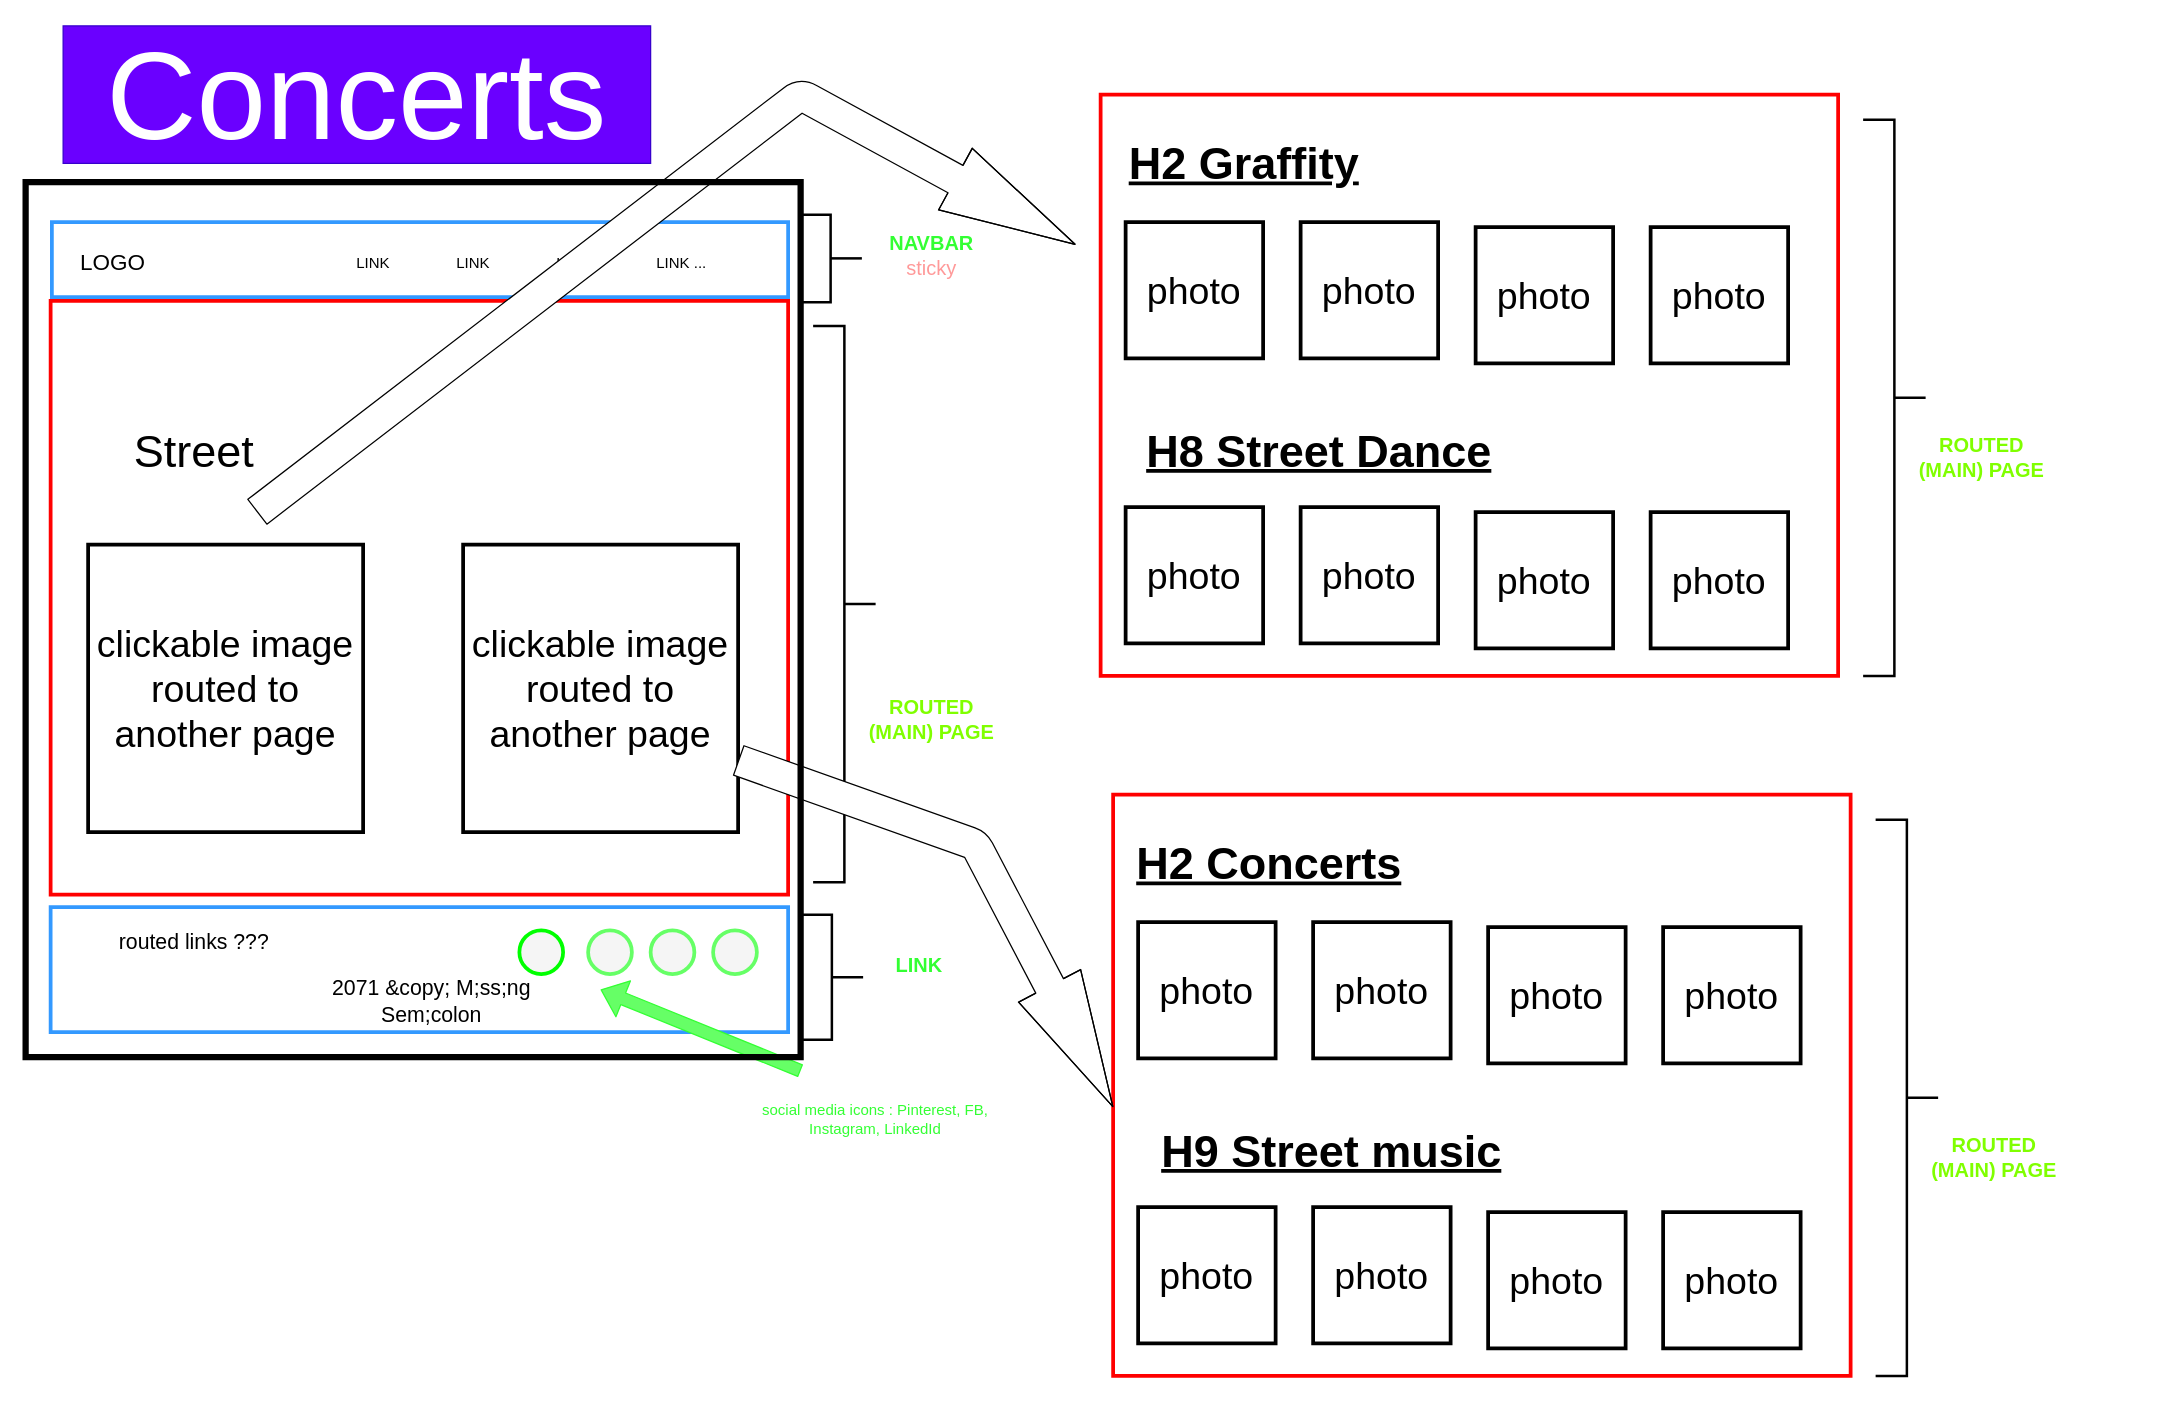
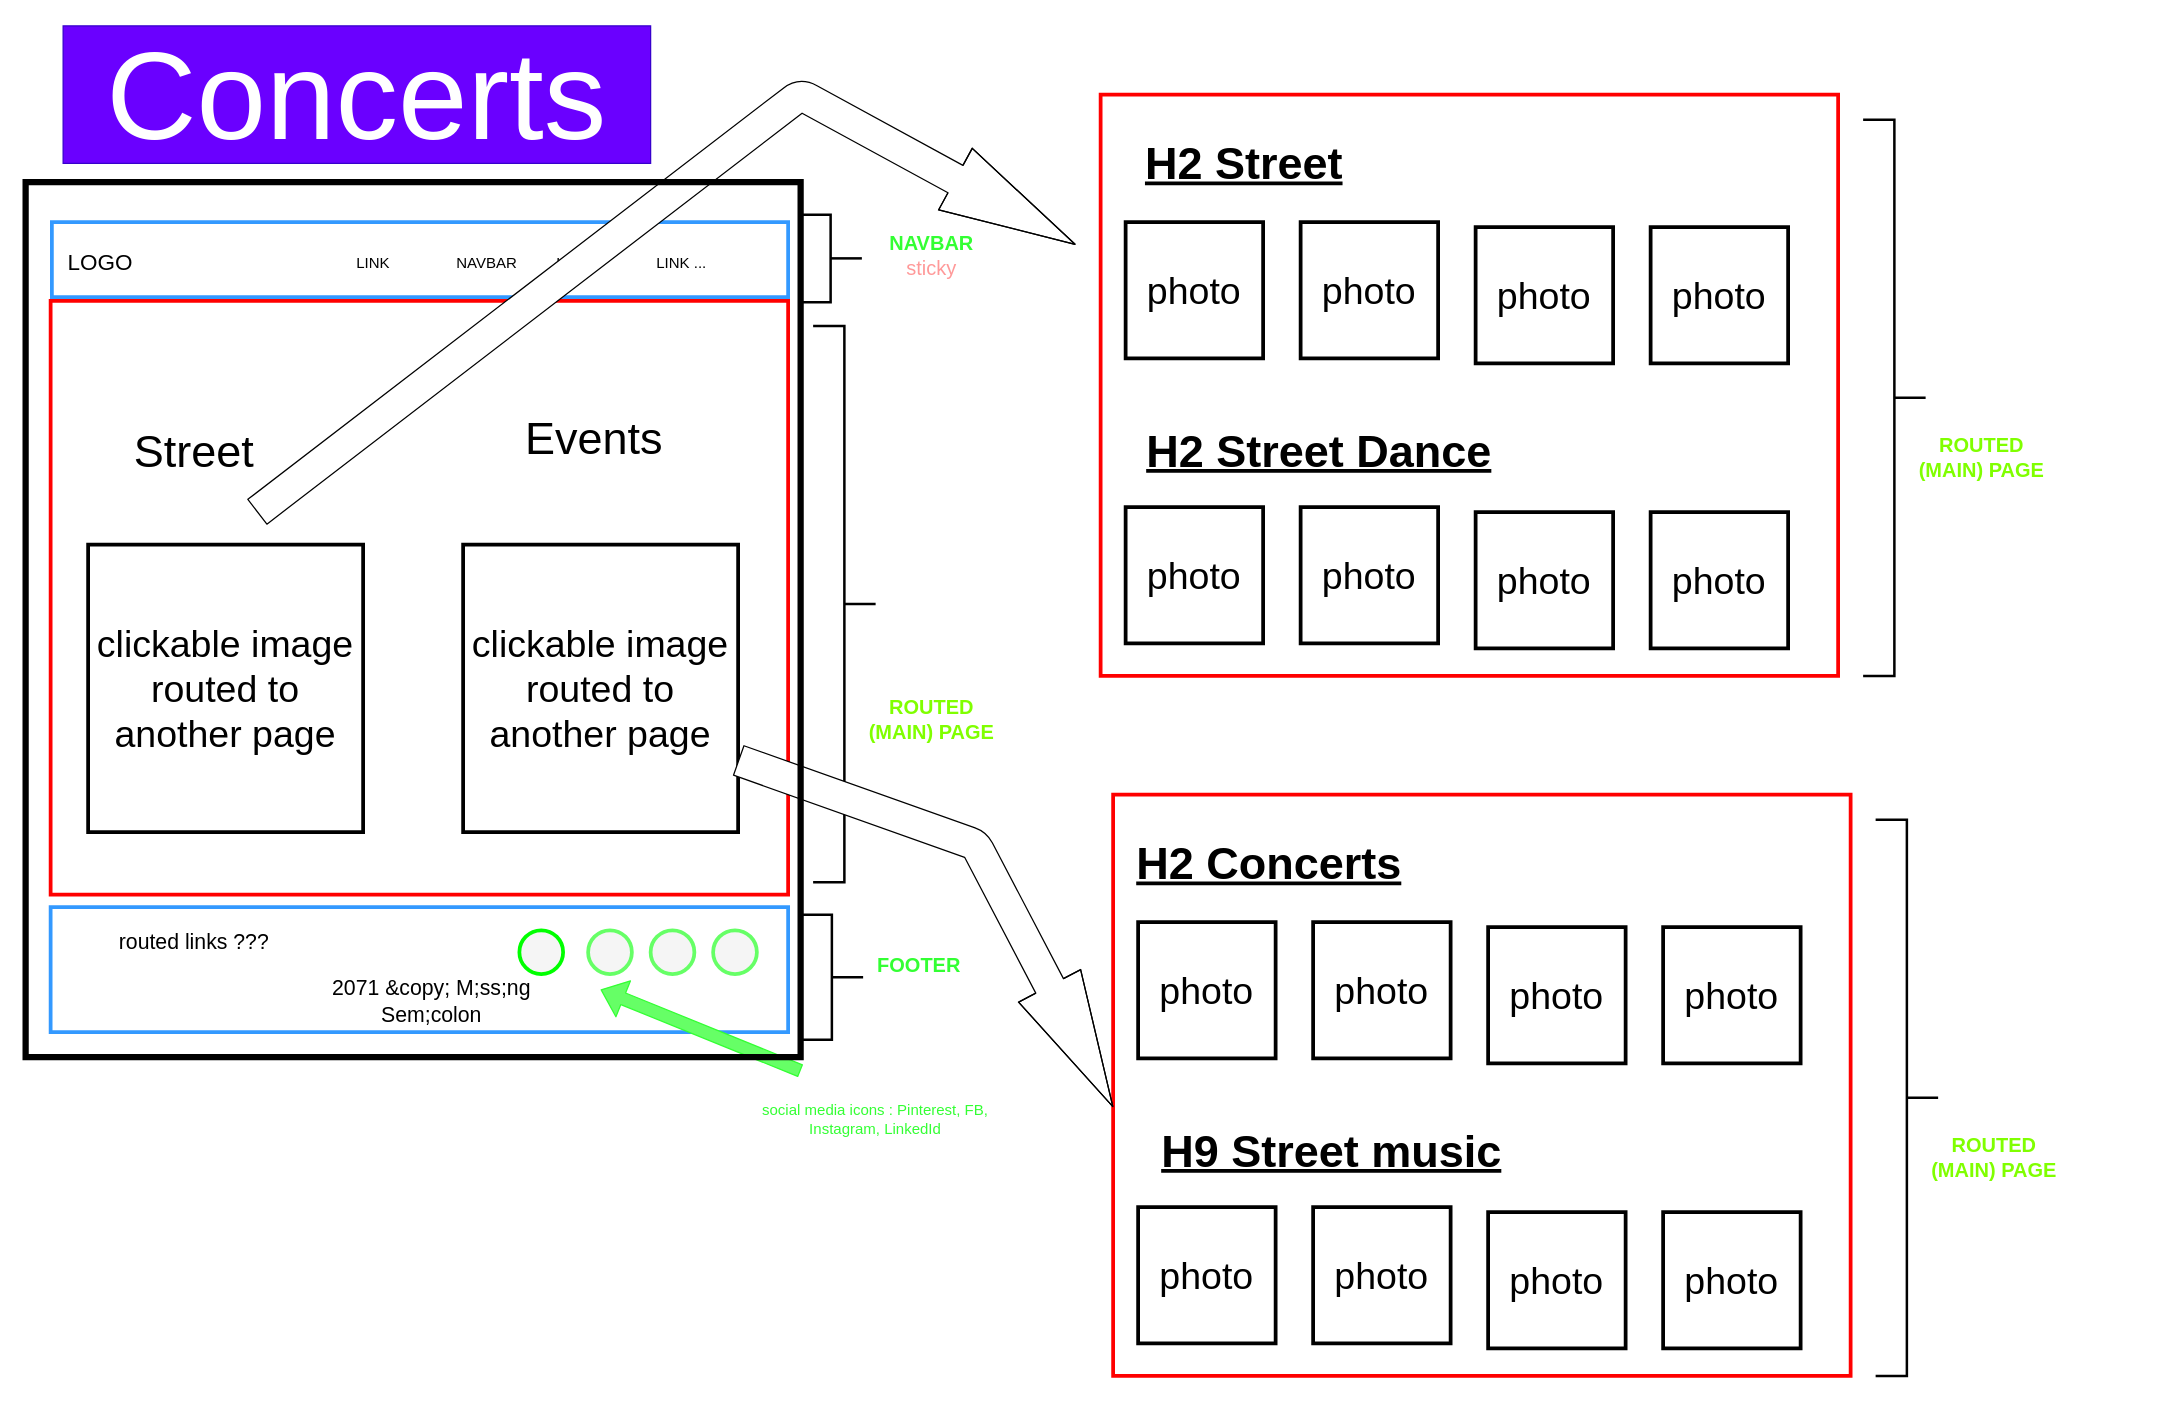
node "H2 Graffity": label "H2 Graffity" -> "H2 Street"
node "LOGO": moved (113, 263) -> (101, 263)
node "LINK LINK LINK LINK ...": label "LINK LINK LINK LINK ..." -> "LINK NAVBAR LINK LINK ..."
node "Events": added
node "H8 Street Dance": label "H8 Street Dance" -> "H2 Street Dance"
node "LINK": label "LINK" -> "FOOTER"
